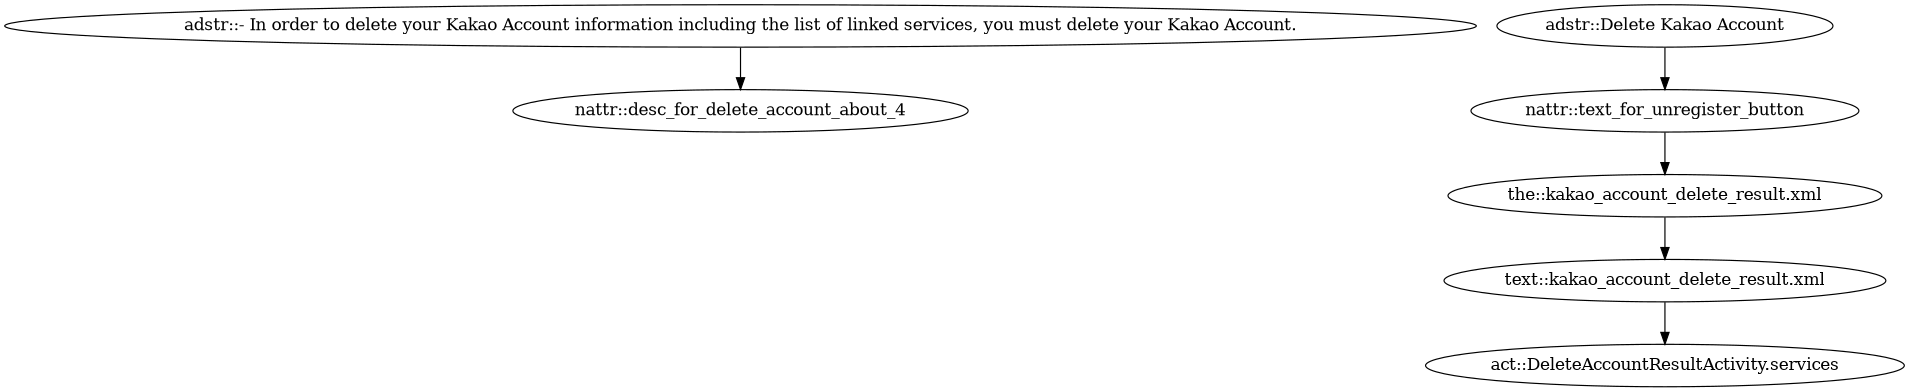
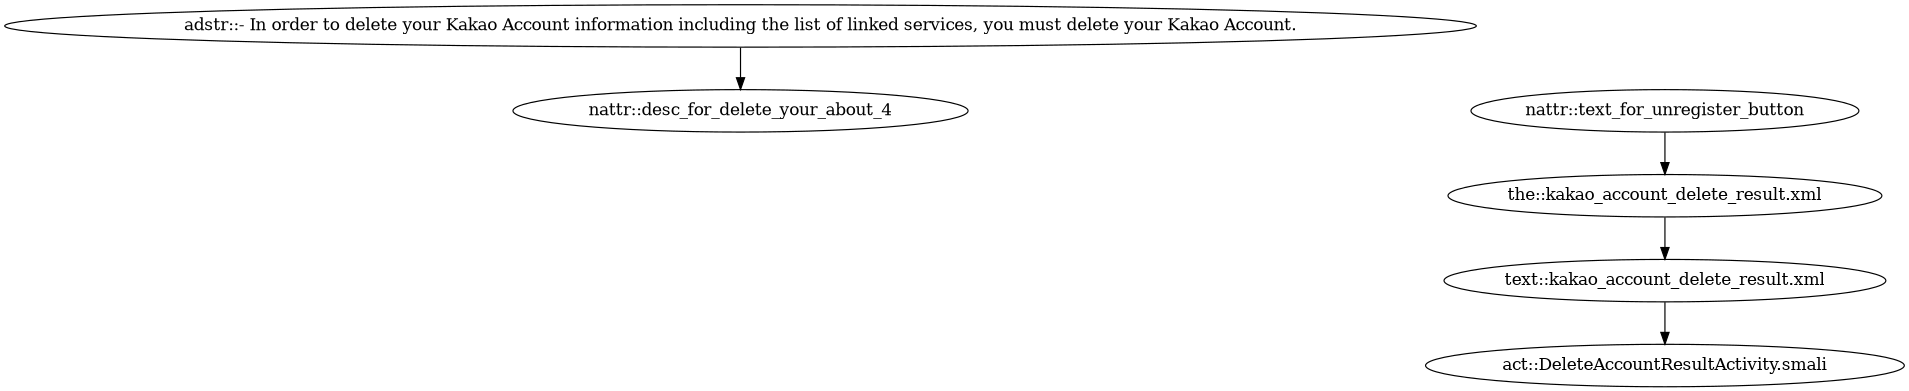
node "adstr::Delete Kakao Account": removed
node "nattr::desc_for_delete_account_about_4": label "nattr::desc_for_delete_account_about_4" -> "nattr::desc_for_delete_your_about_4"
node "act::DeleteAccountResultActivity.services": label "act::DeleteAccountResultActivity.services" -> "act::DeleteAccountResultActivity.smali"
